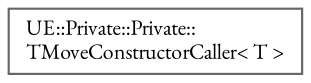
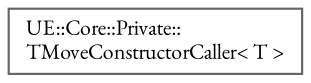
node "UE::Private::Private:: TMoveConstructorCaller< T >": label "UE::Private::Private:: TMoveConstructorCaller< T >" -> "UE::Core::Private:: TMoveConstructorCaller< T >"
